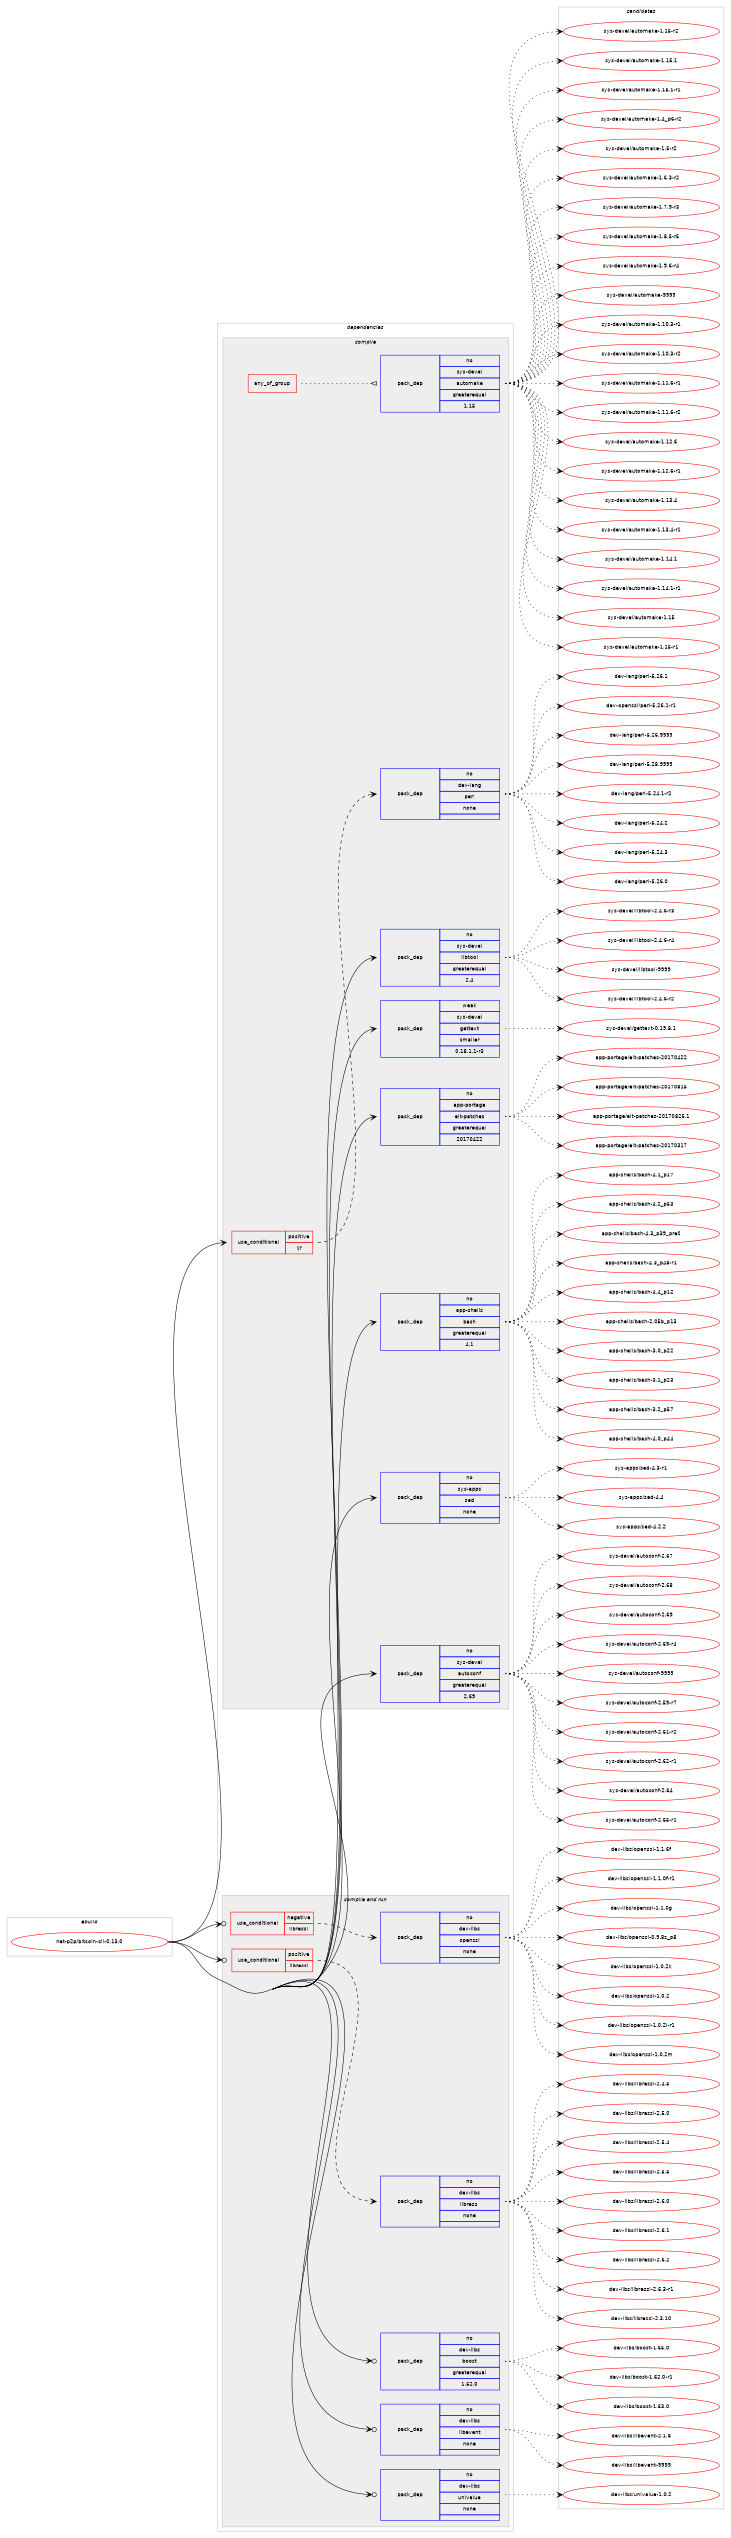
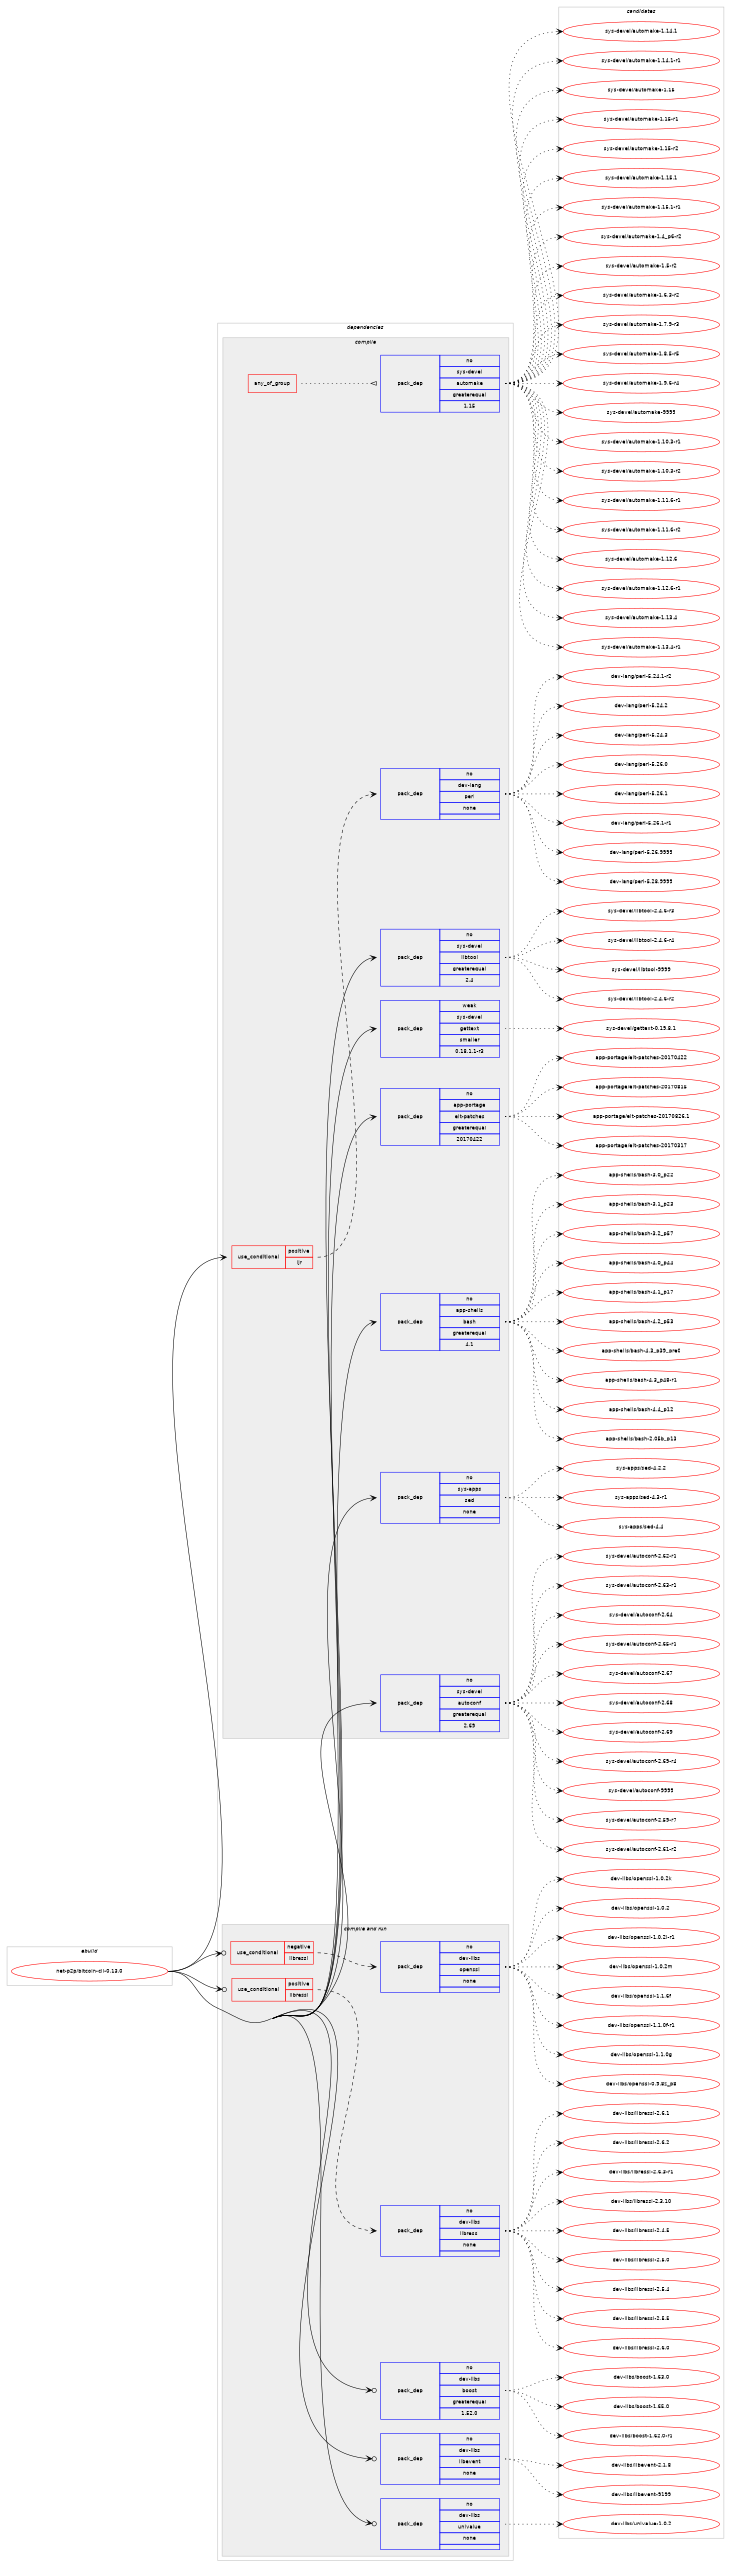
node "dev-openssl/perl-5.26.1-r1": label "dev-openssl/perl-5.26.1-r1" -> "dev-lang/perl-5.26.1-r1"
node "sys-devel/autoconf-2.63-r1": added
node "dev-libs/libevent-9999": label "dev-libs/libevent-9999" -> "dev-libs/libevent-9199"
